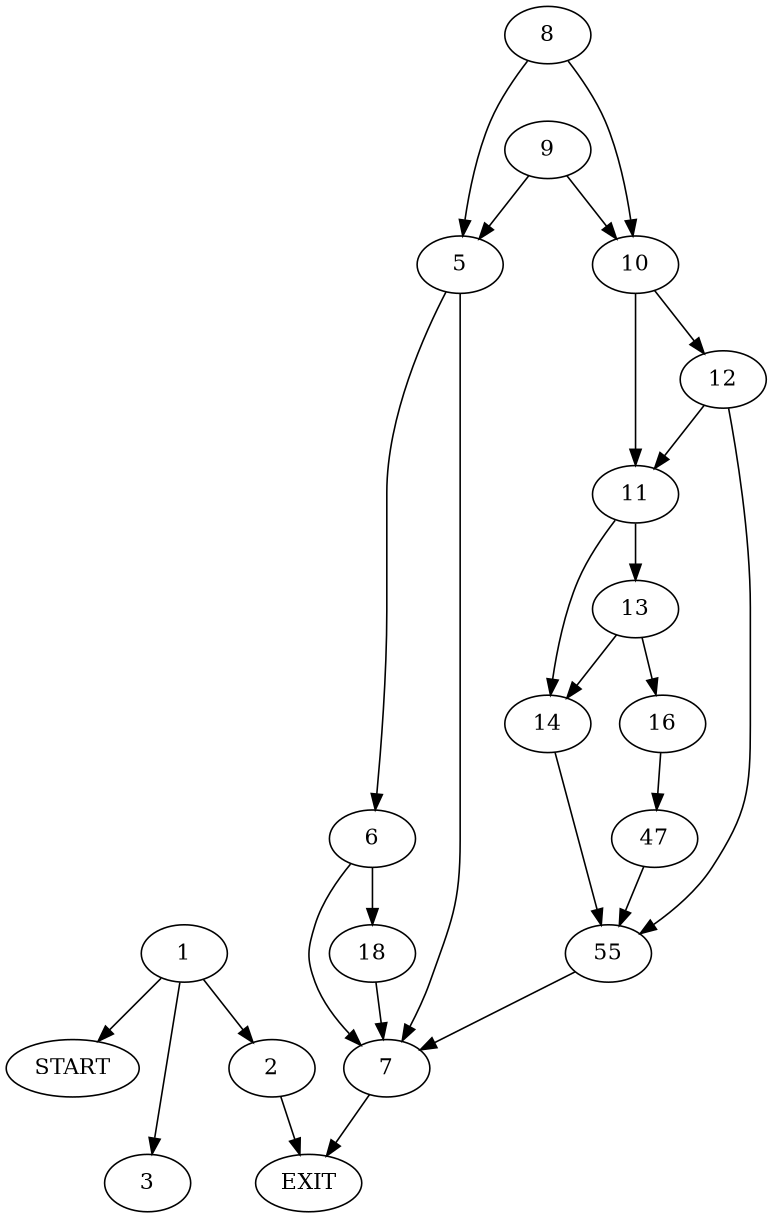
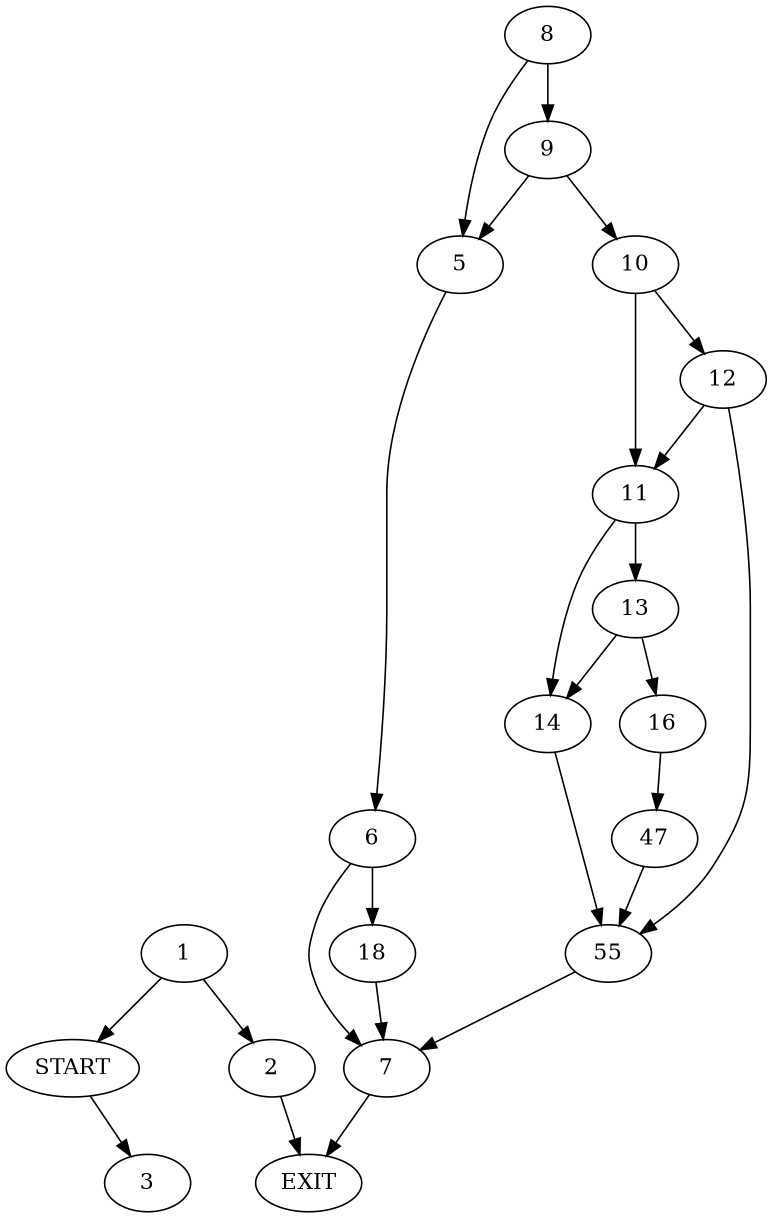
edge "8" -> "10": now "8" -> "9"
edge "5" -> "7": removed
edge "1" -> "3": now "START" -> "3"
